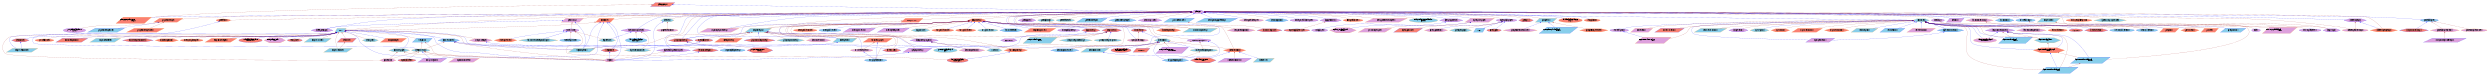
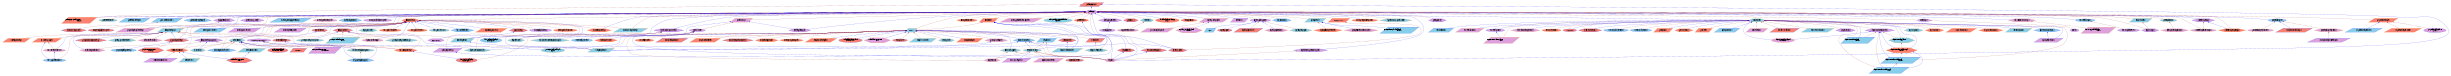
node "BlueprintActionMenuItem.h": shape ellipse -> parallelogram
node "WorldPartitionBlueprintLibrary.h": shape hexagon -> parallelogram
node "DisplayClusterObjectRef.h": fillcolor skyblue -> salmon
node "EditorAssetSubsystem Utils.h": label "EditorAssetSubsystem Utils.h" -> "MovieSceneDynamicBinding Utils.h"
node "AnimationTransitionSchema.h": label "AnimationTransitionSchema.h" -> "GameplayAbilitiesDeveloper.h"
node "SGraphPinVectorSlider.h": shape parallelogram -> hexagon
edge "UnrealEd.h" -> "FileHelpers.h": now "UnrealEd.h" -> "AssetDataTagMap.h"
